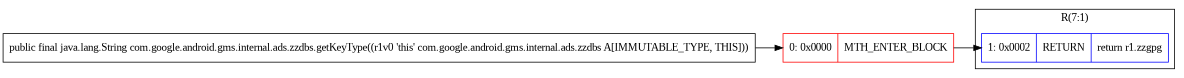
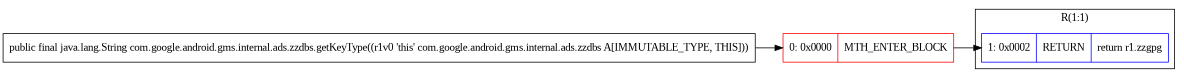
cluster "R(7:1)": label "R(7:1)" -> "R(1:1)"
